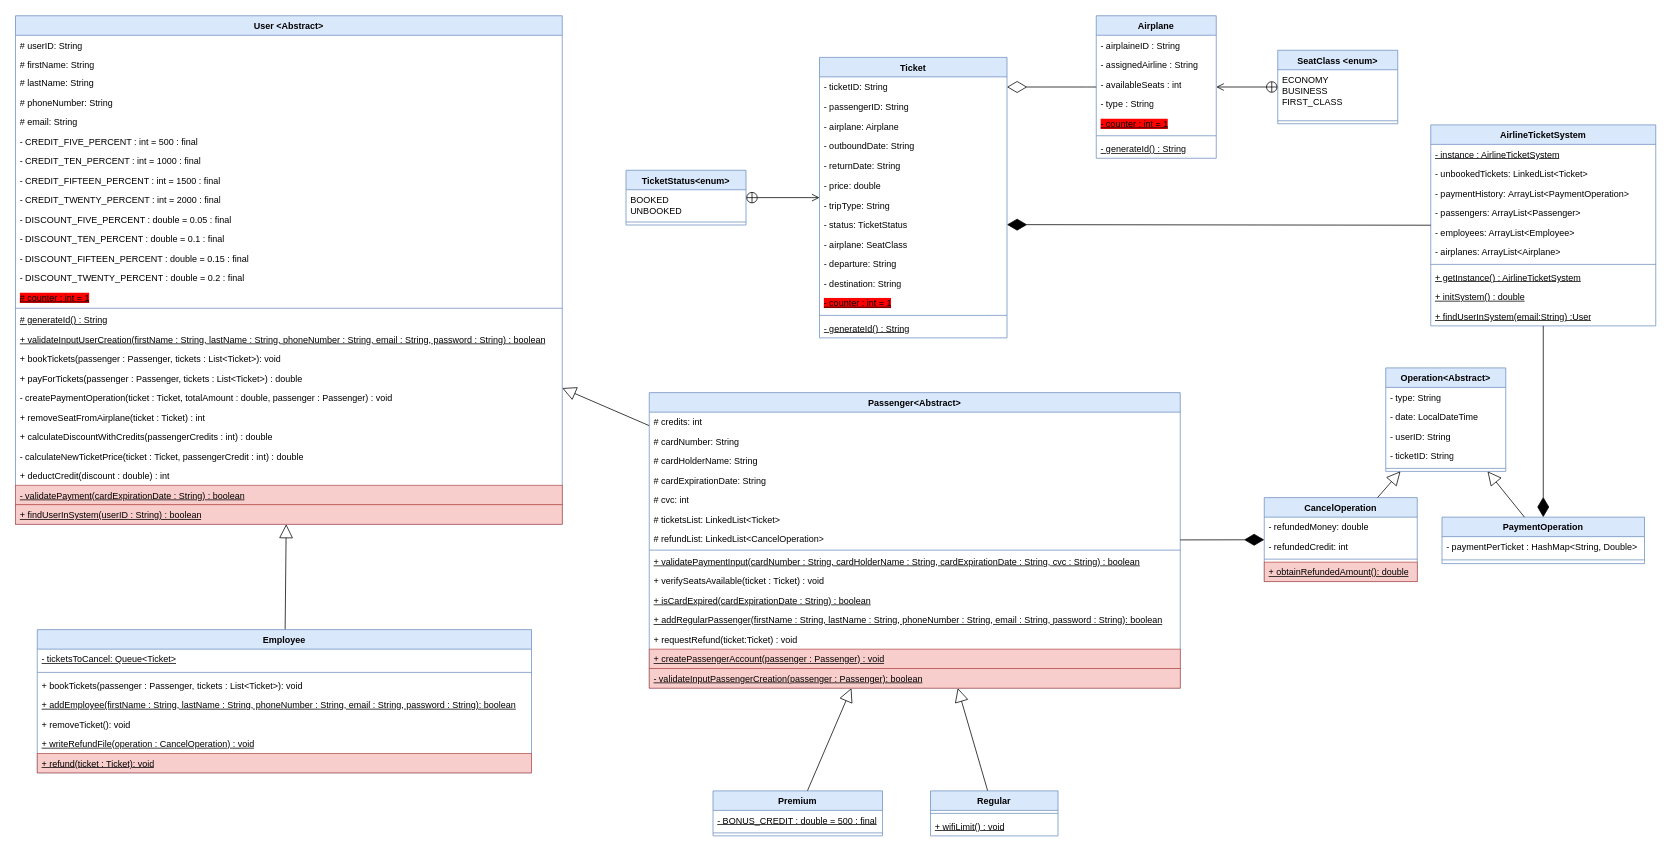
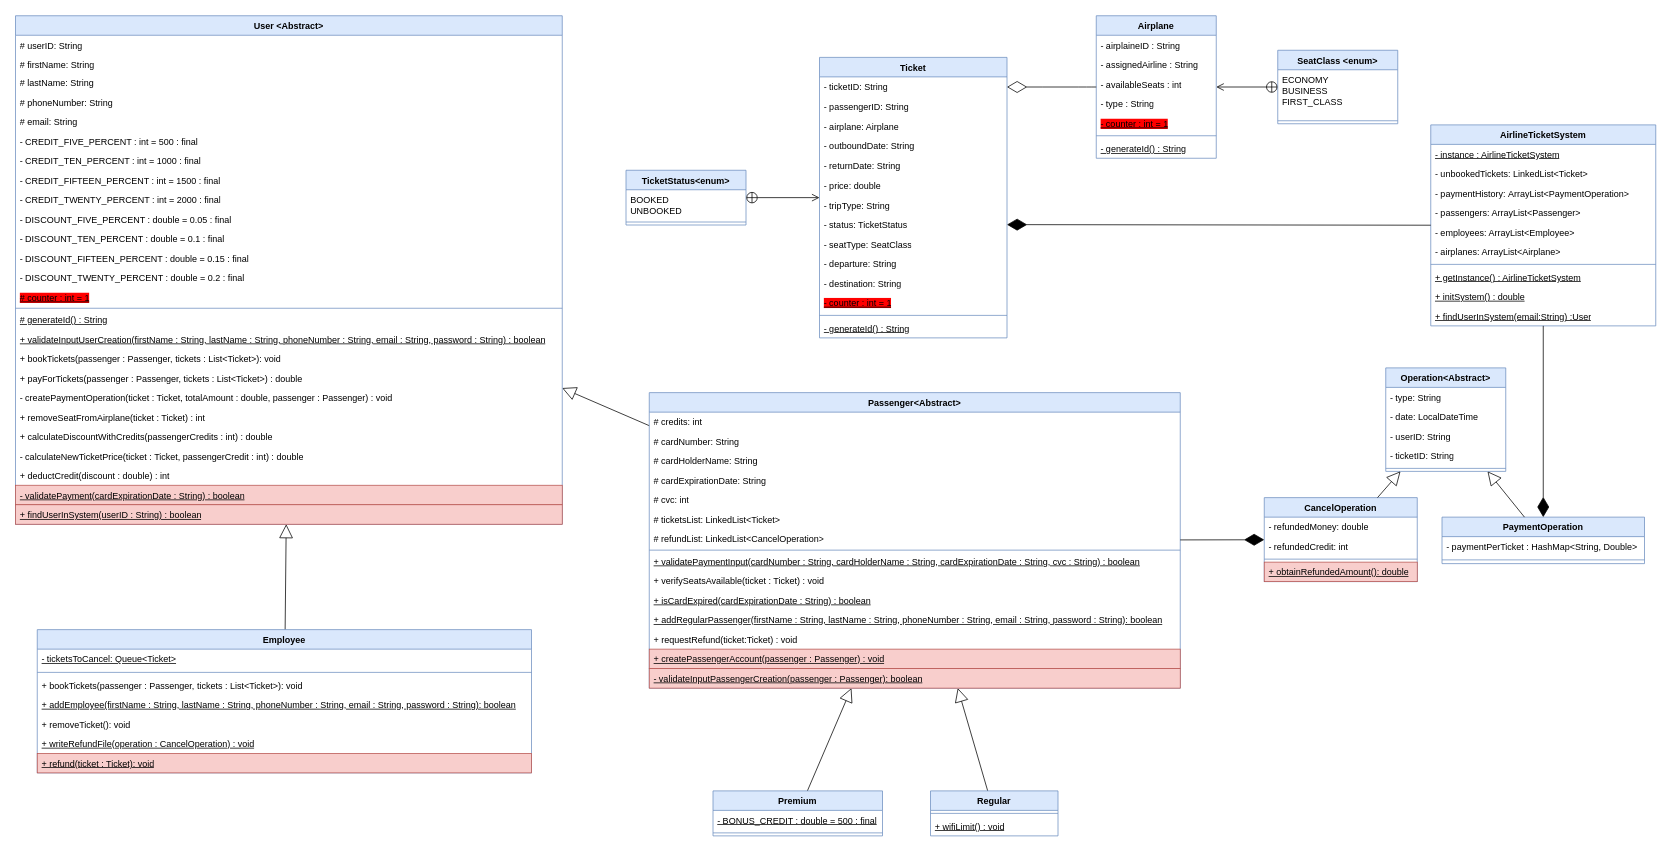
node "- airplane: SeatClass": label "- airplane: SeatClass" -> "- seatType: SeatClass"
